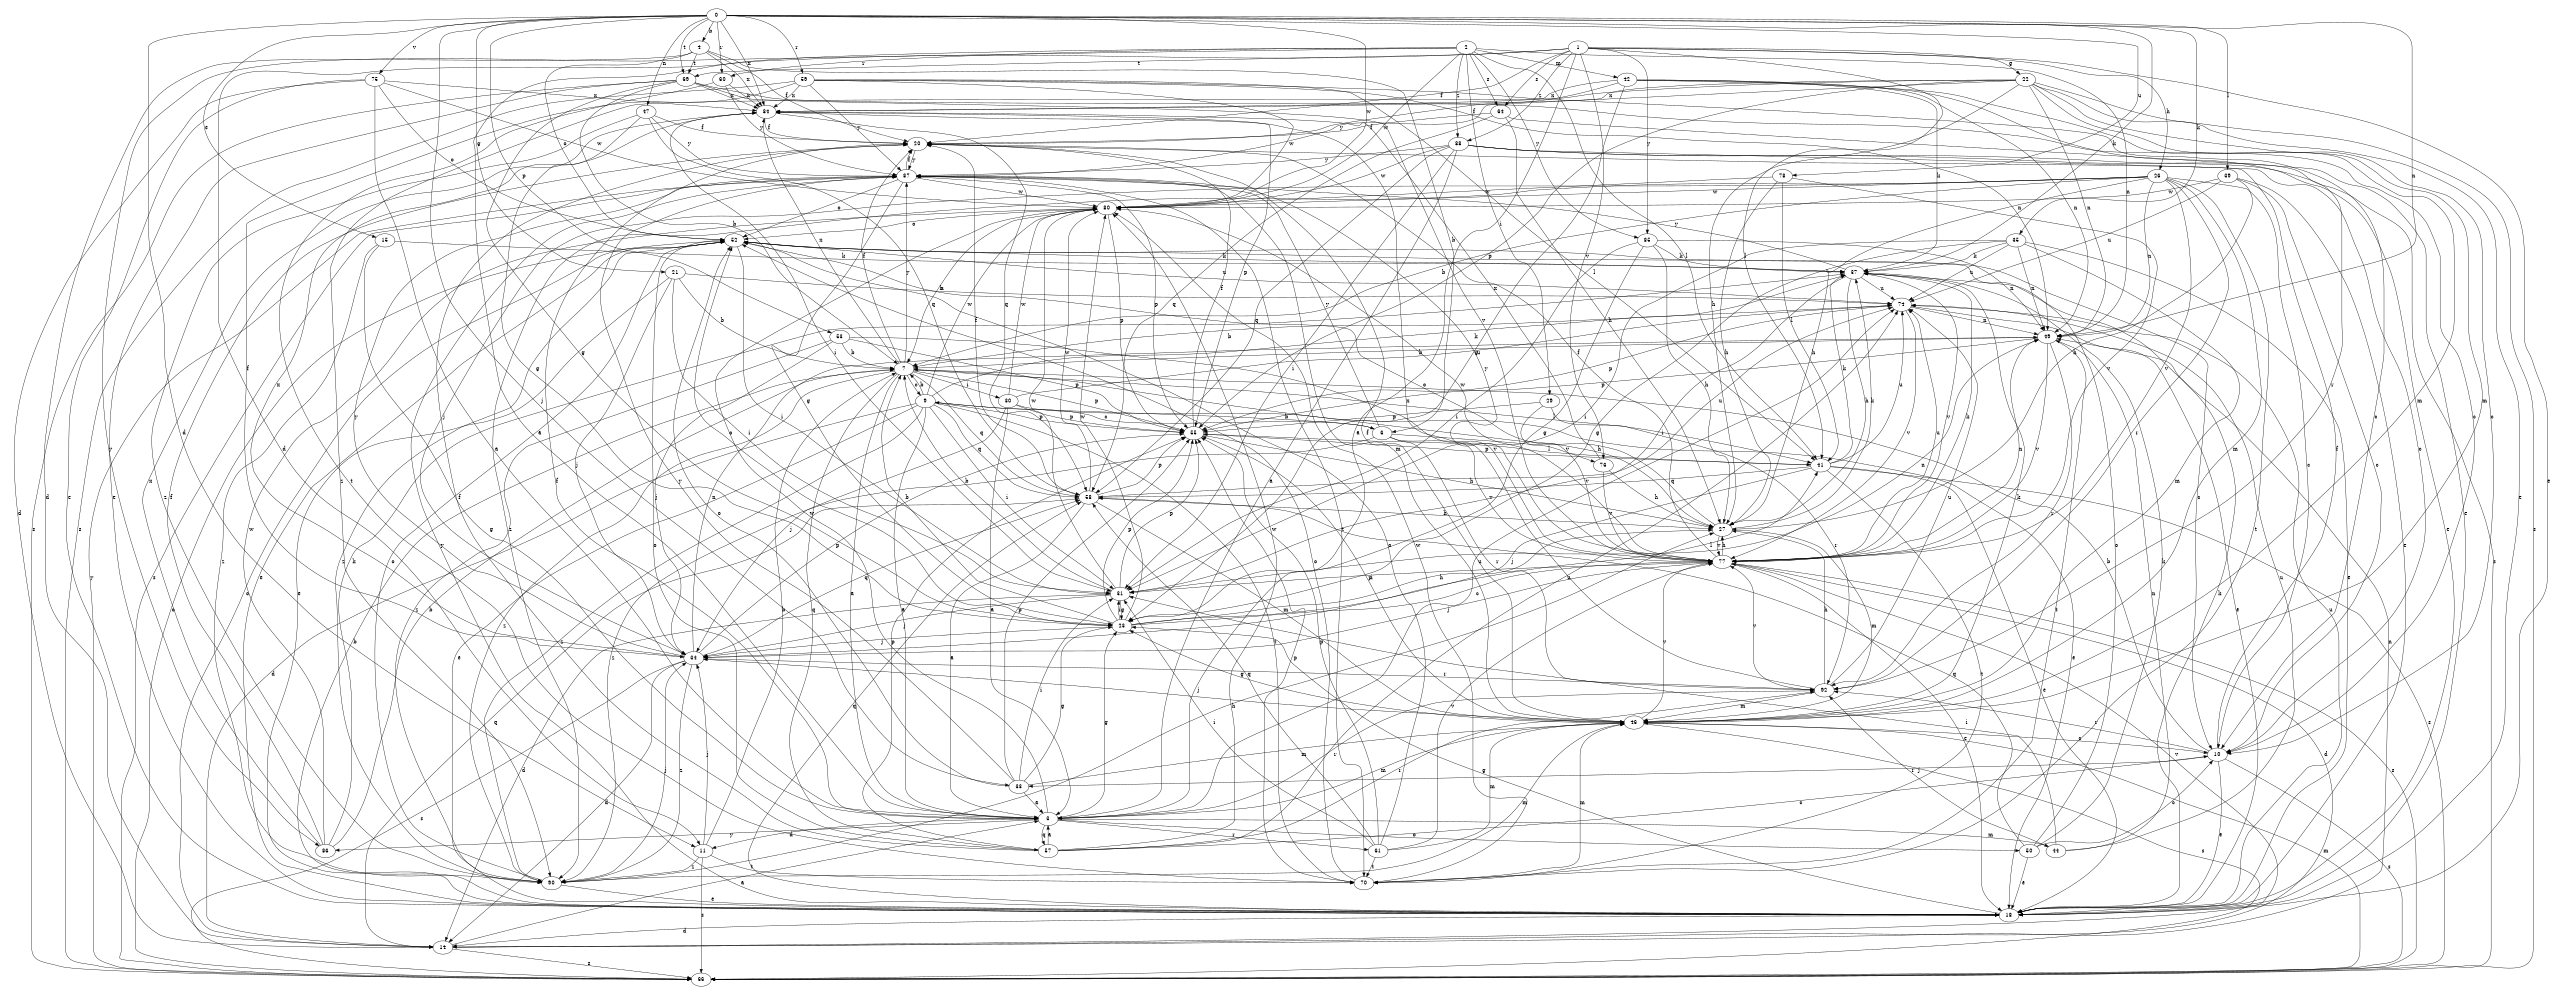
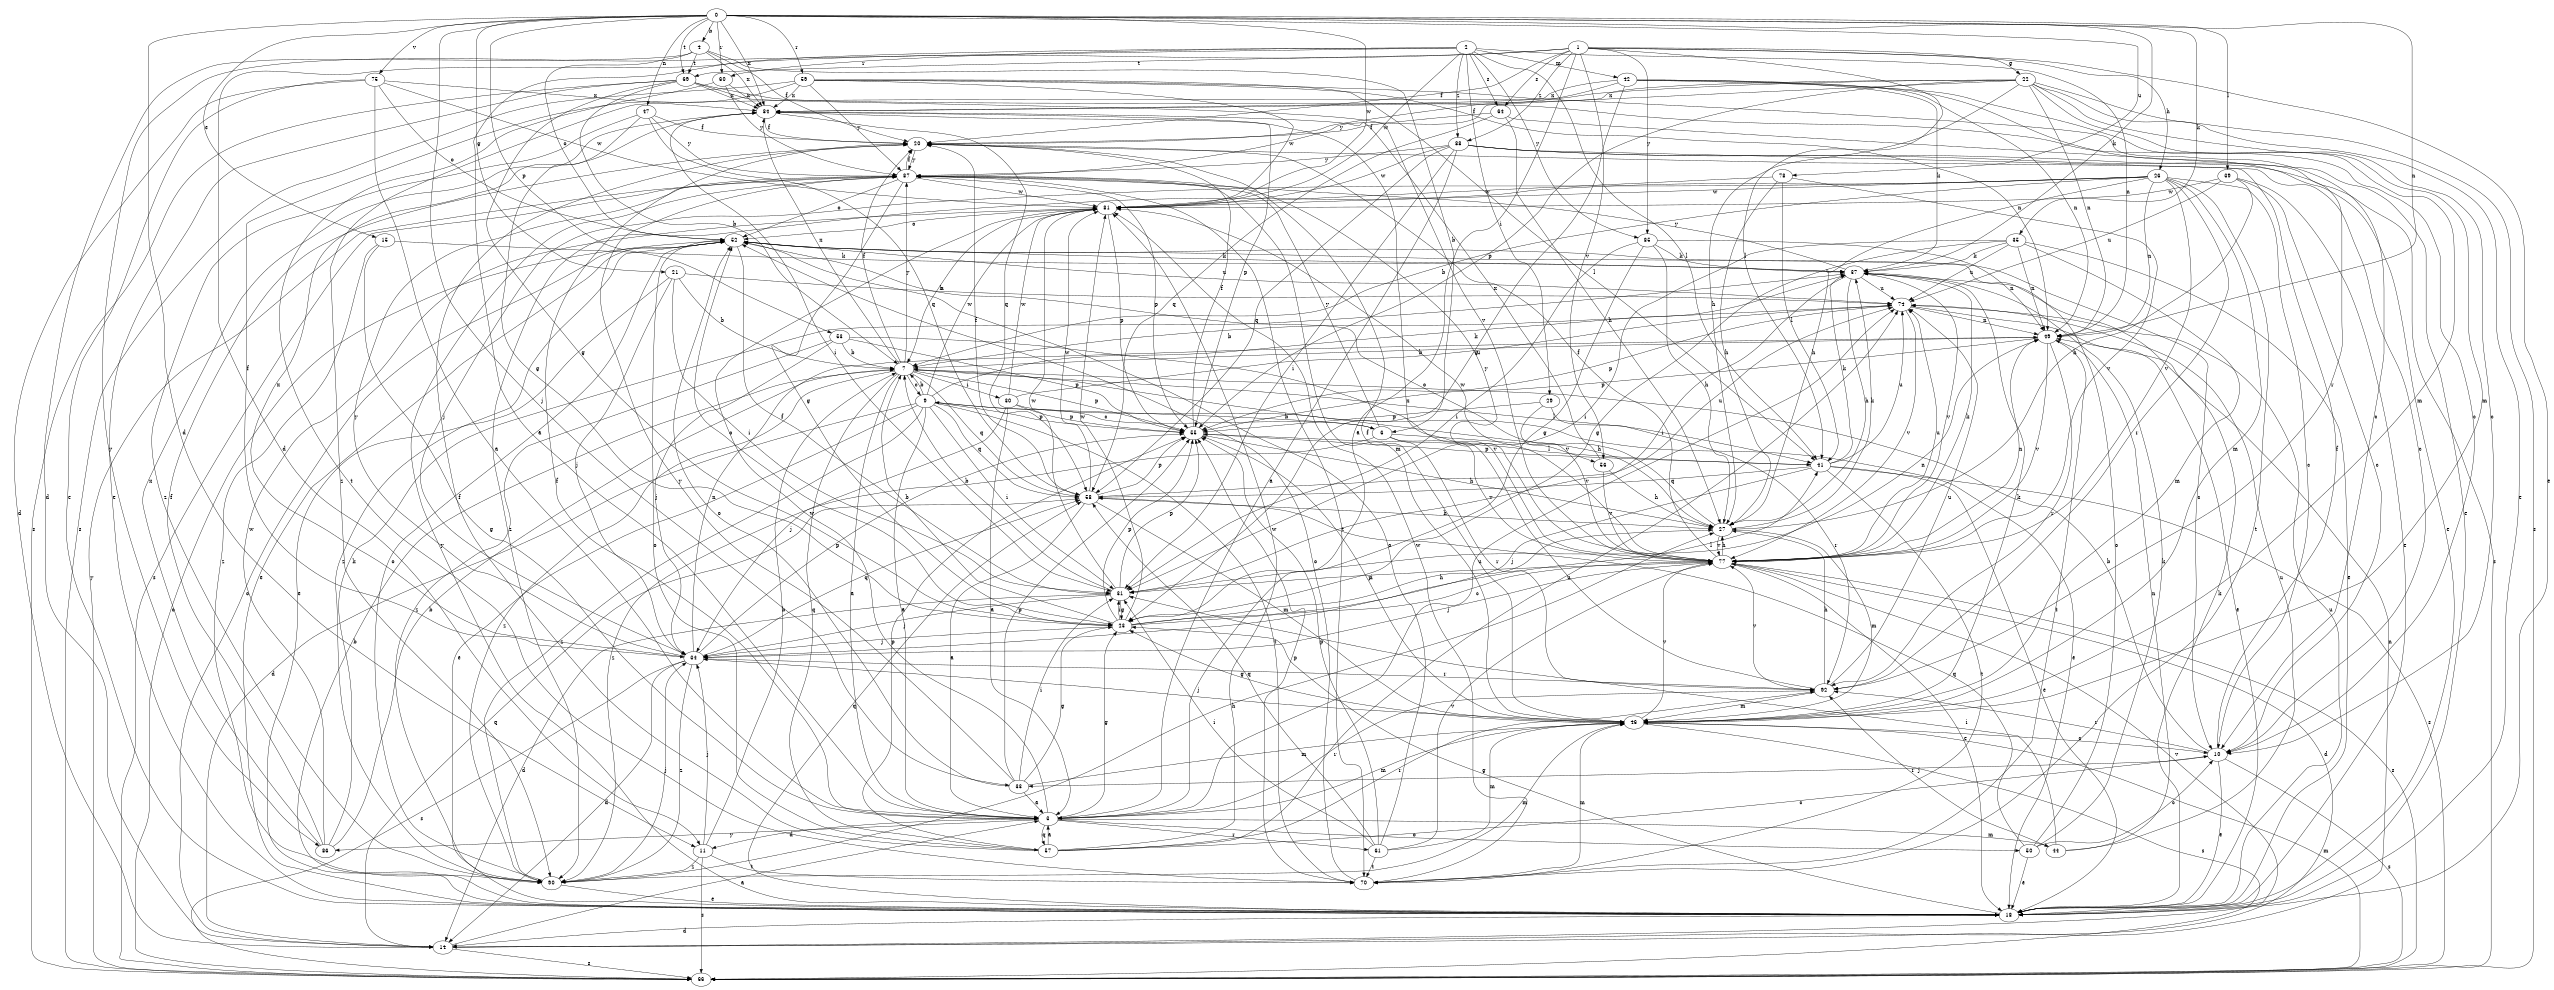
node "80": label "80" -> "81"
edge "52" -> "31": label "i" -> "f"
node "76": label "76" -> "56"
